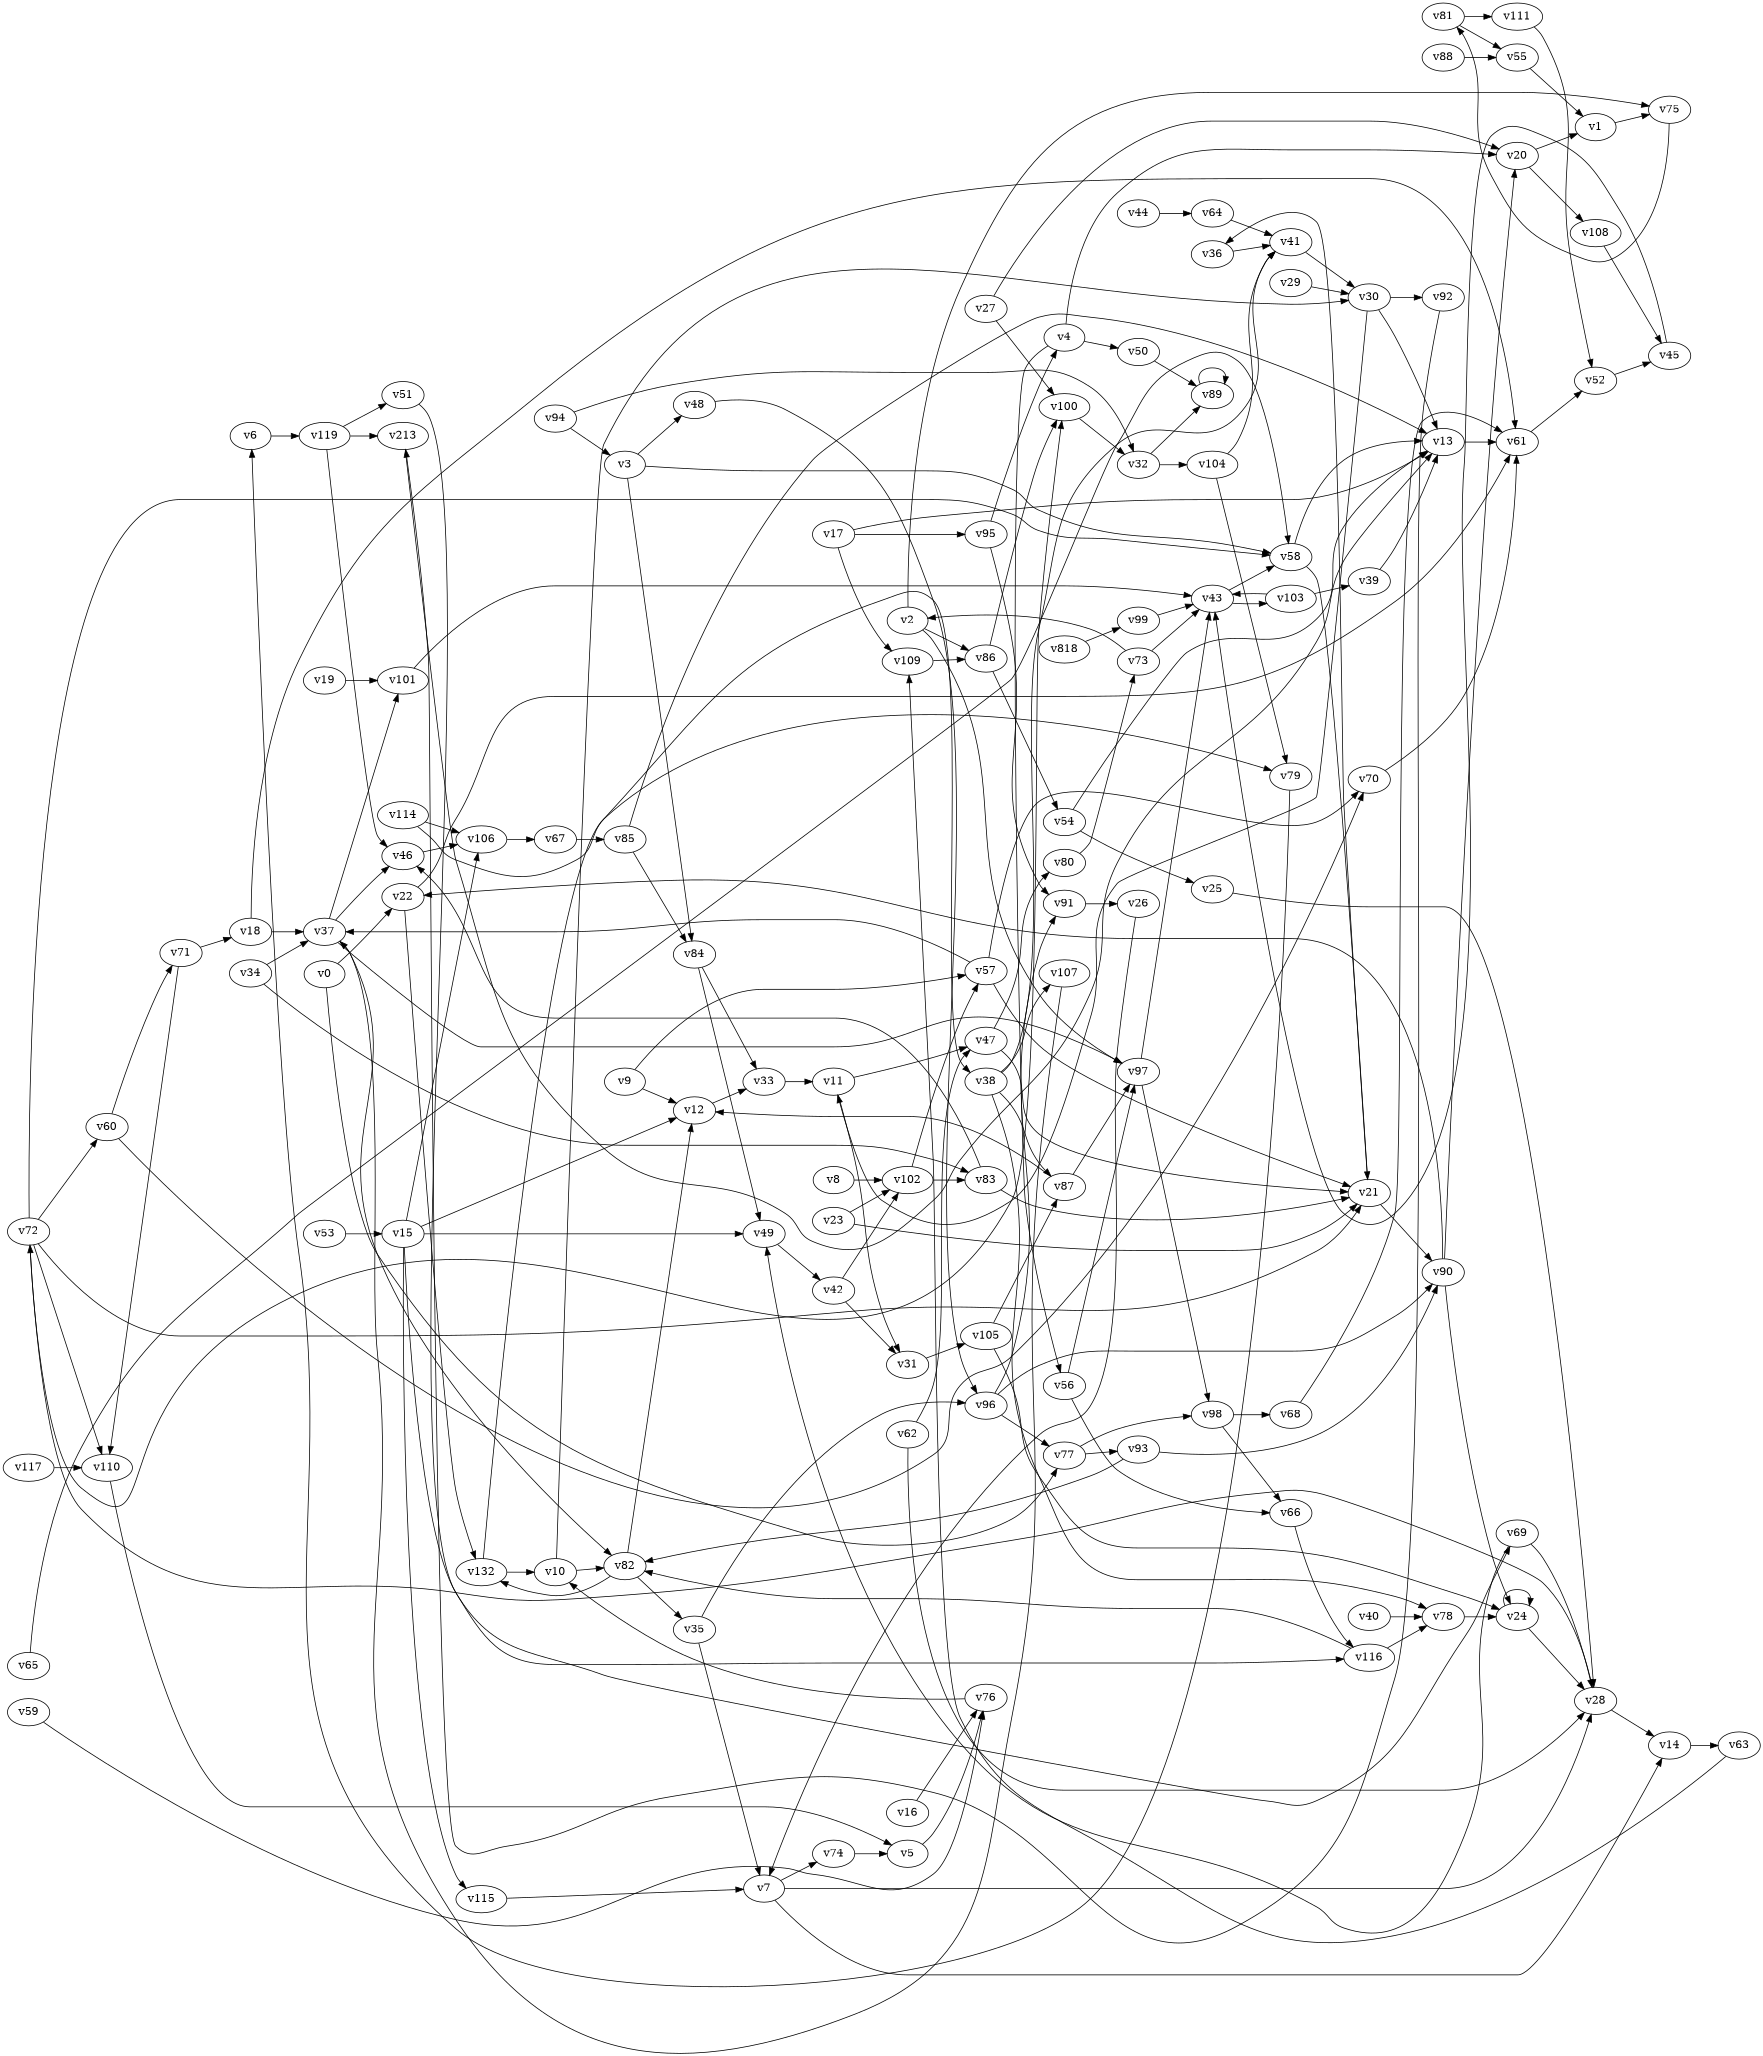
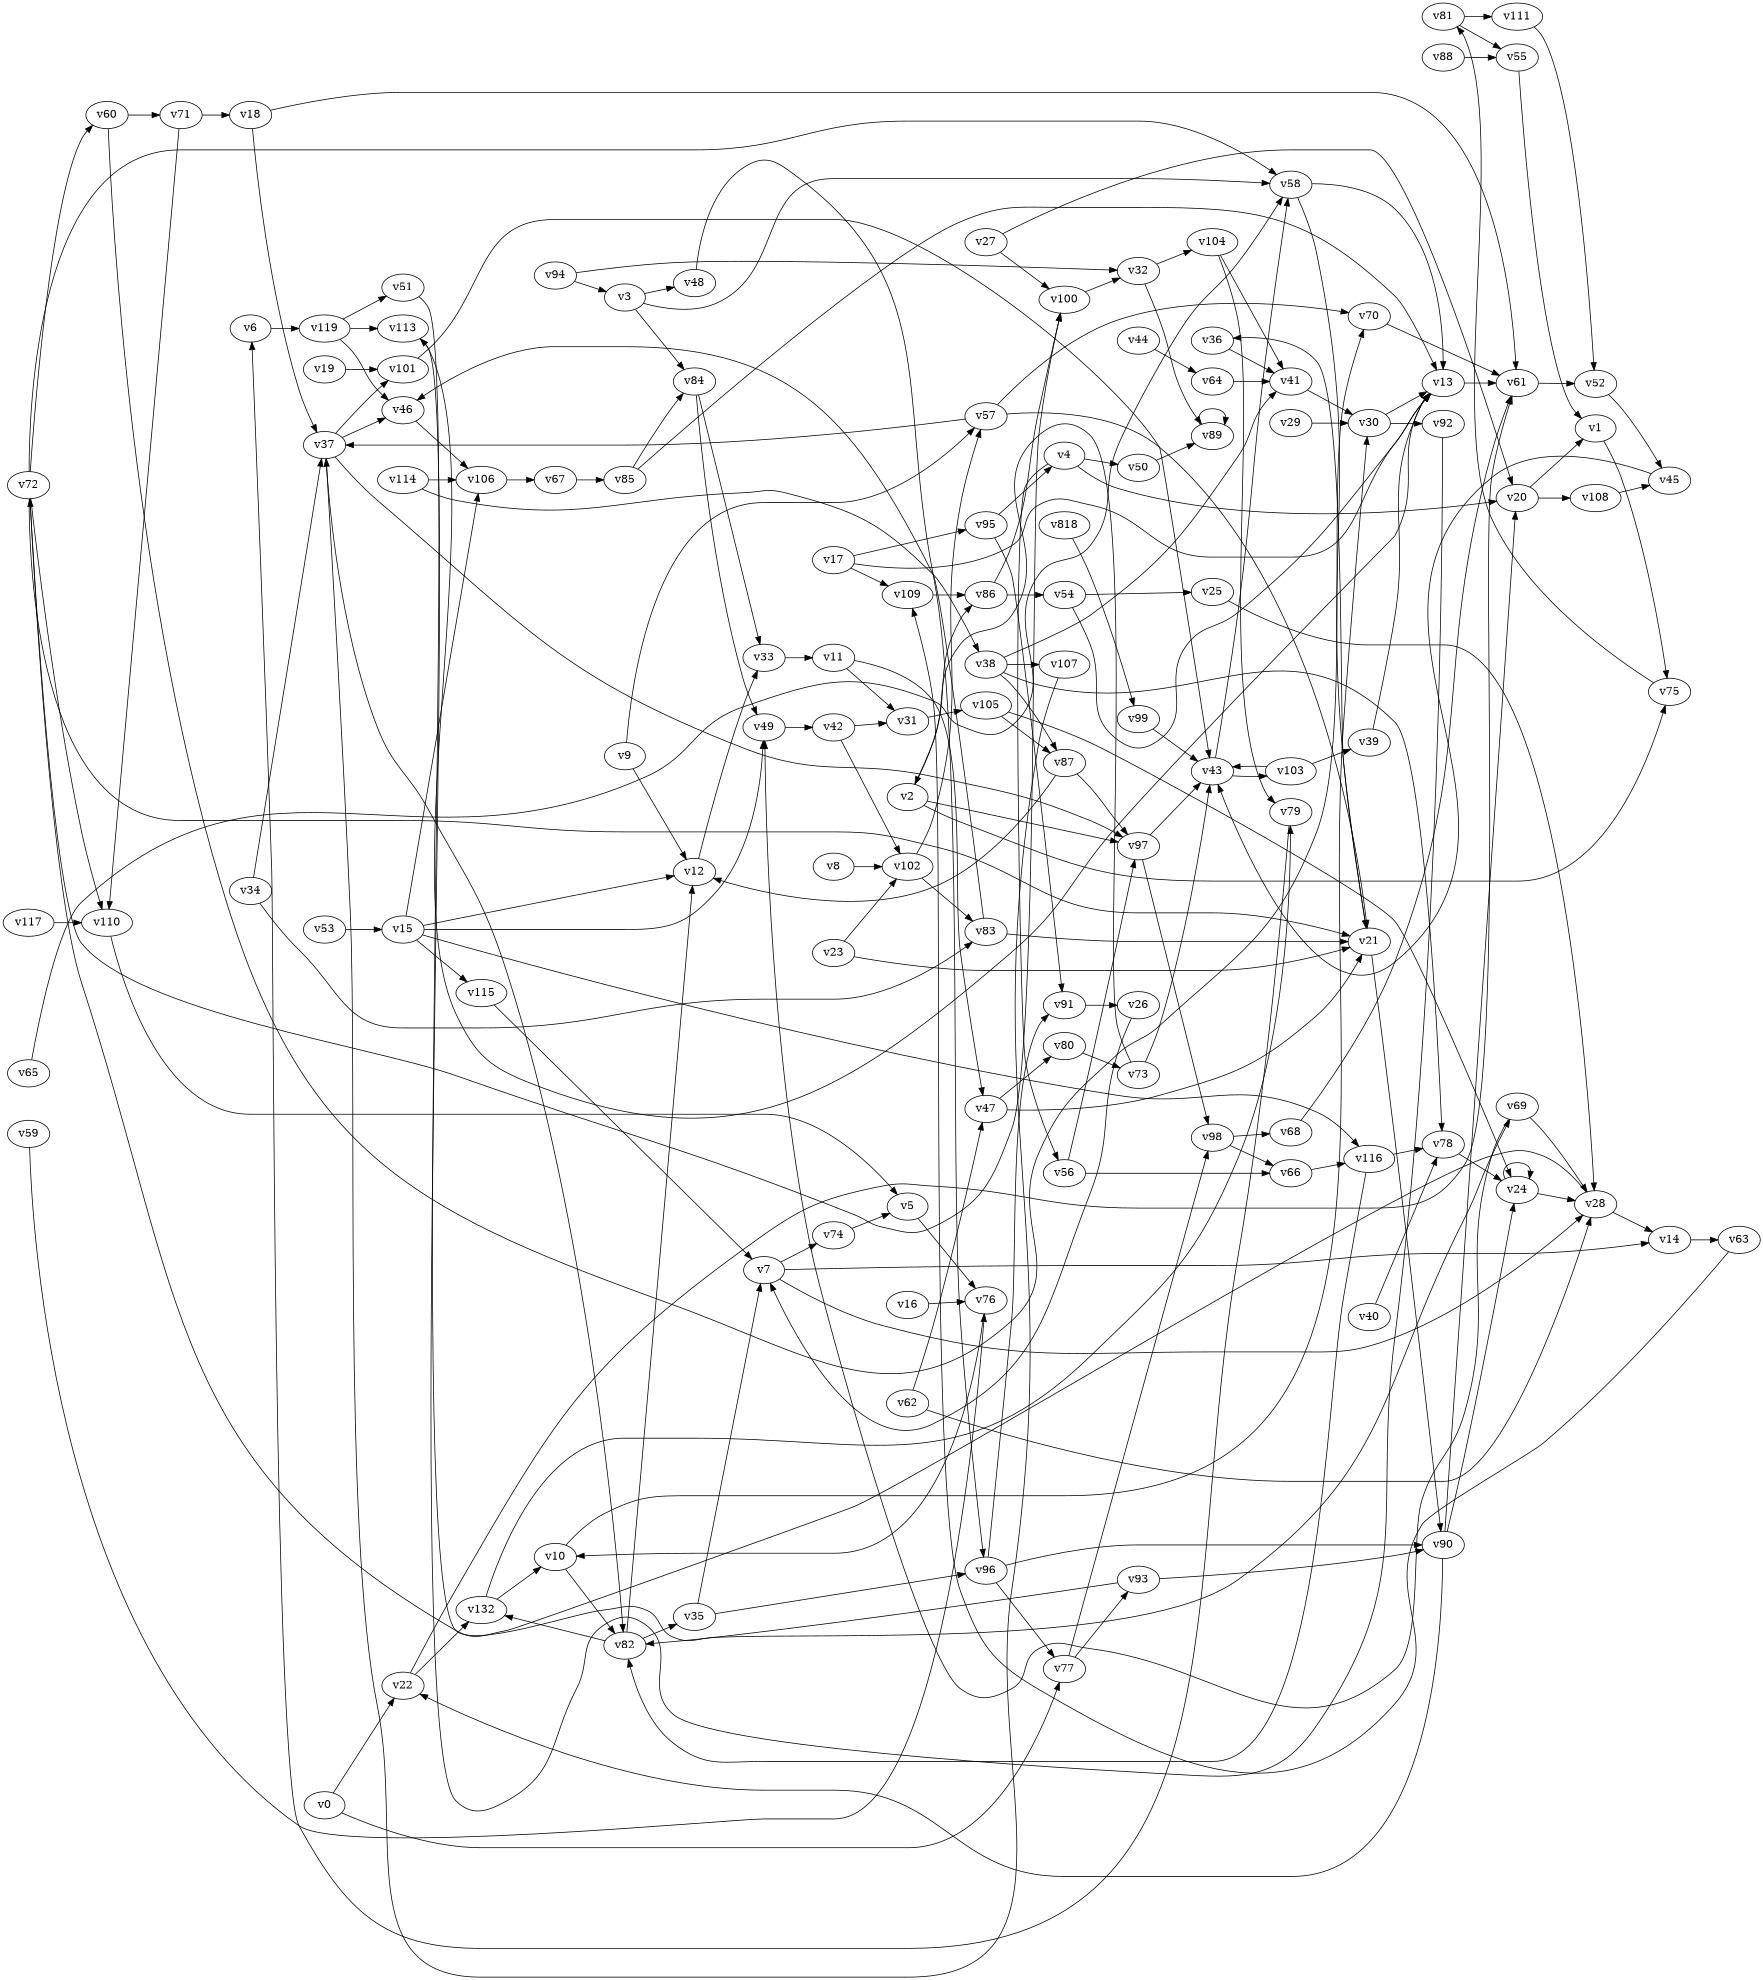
node "v213": label "v213" -> "v113"
edge "v30" -> "v11": removed
